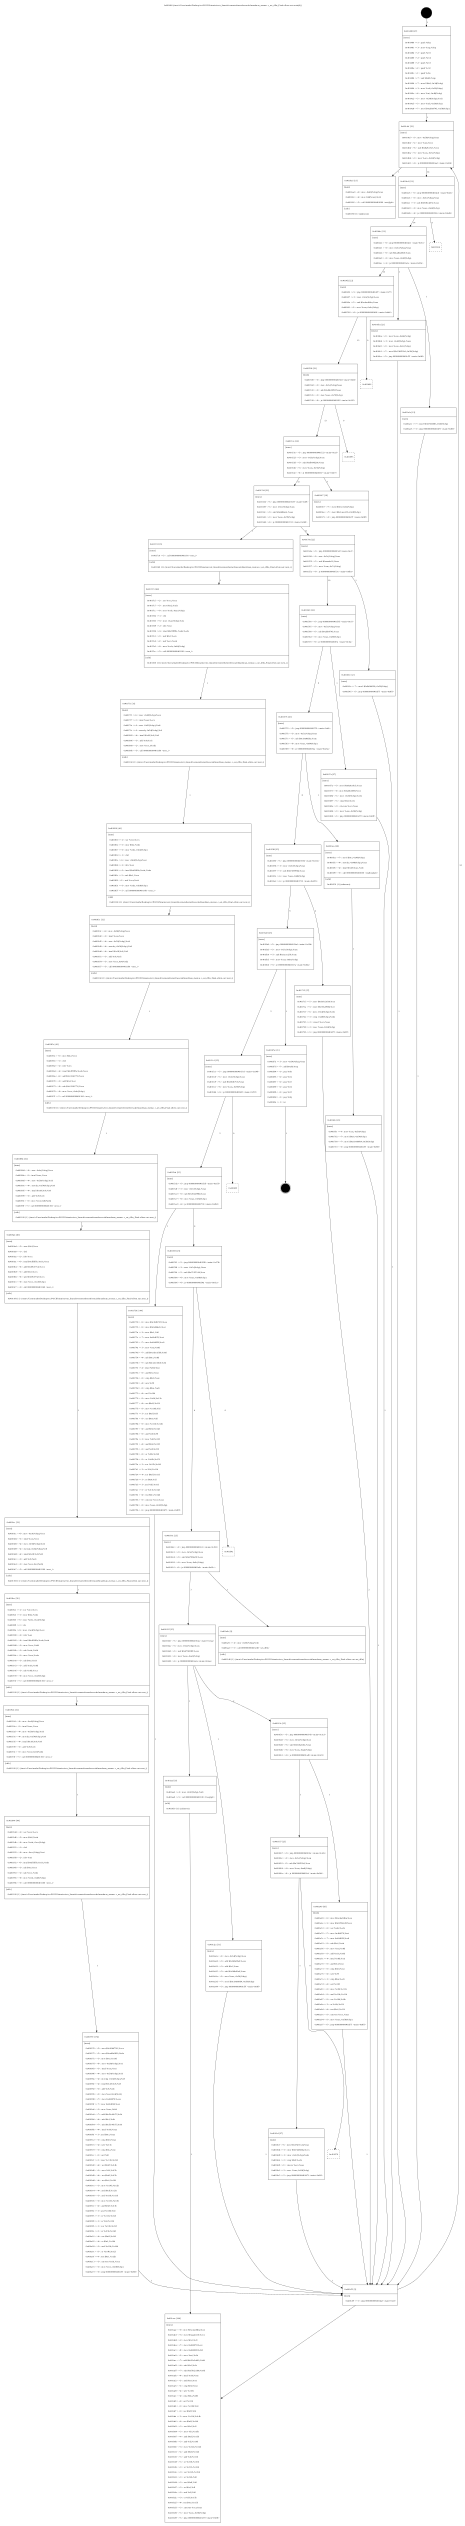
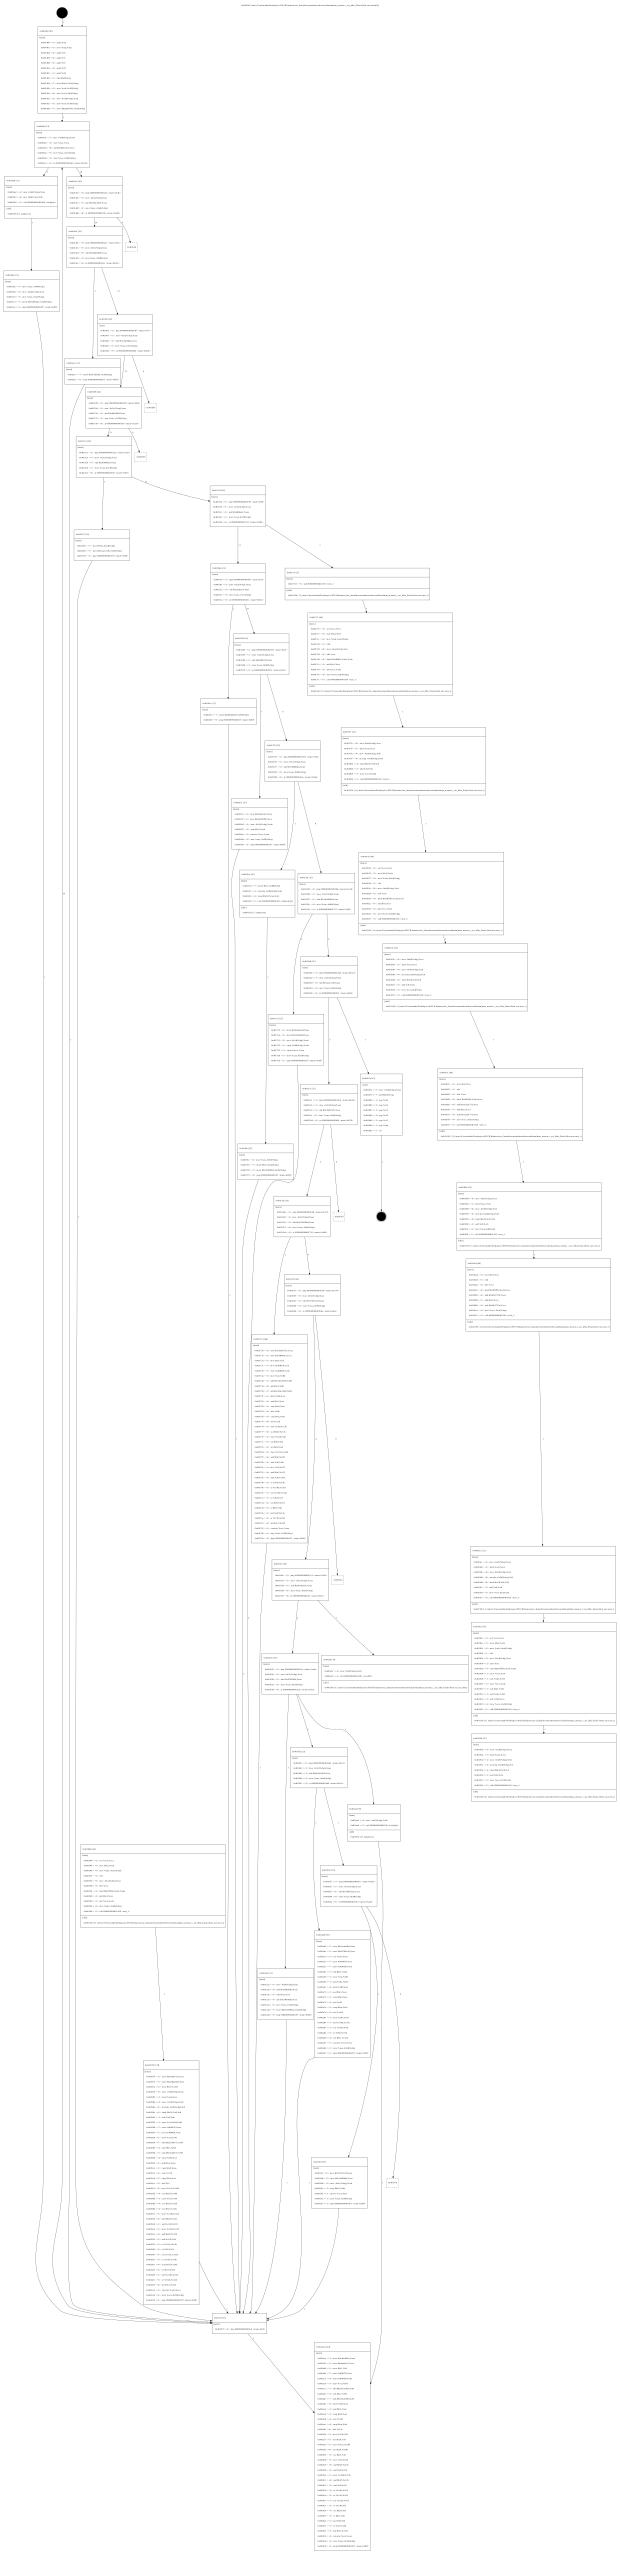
edge "0x4014dc [22]" -> "0x4016ba [21]": now "0x4016ad [13]" -> "0x4016ba [21]"
edge "0x401b67 [19]" -> "0x401d7f [5]": added, label "1"
edge "0x401924 [32]" -> "0x401944 [44]": removed, label "1"
